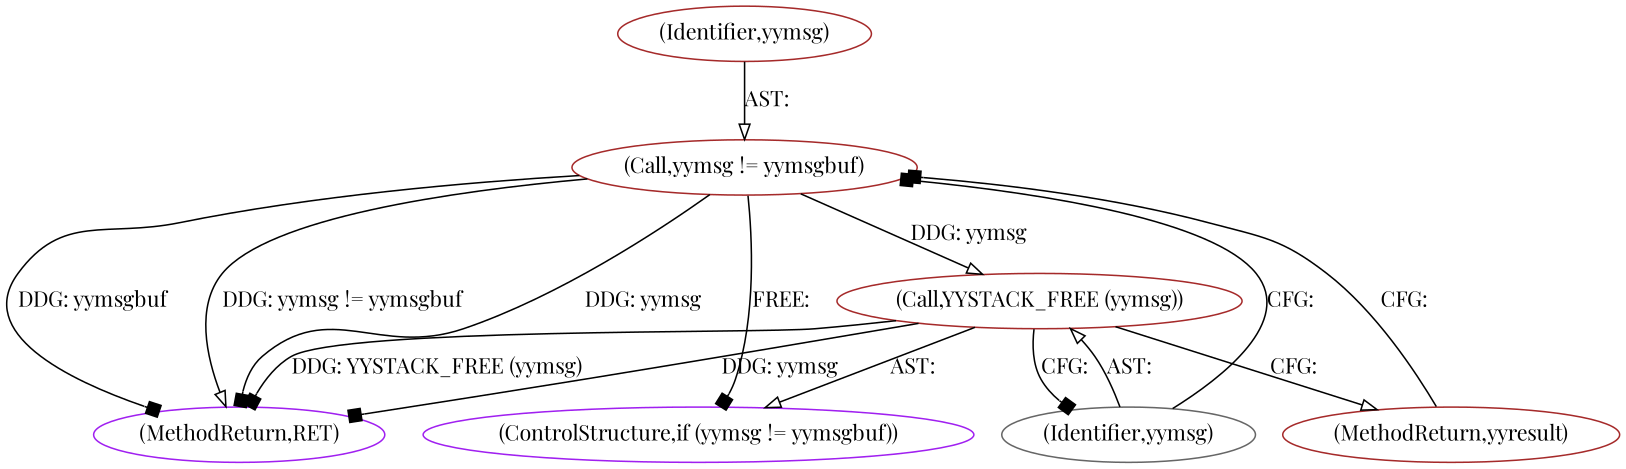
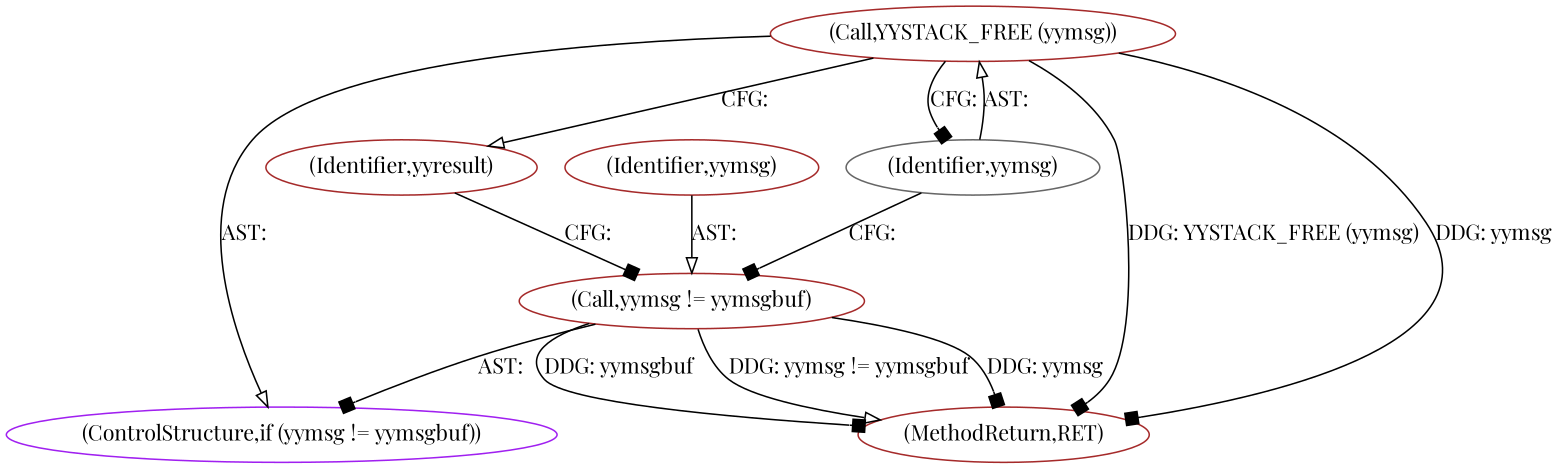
edge "(Call,yymsg != yymsgbuf)" -> "(Call,YYSTACK_FREE (yymsg))": removed, label "DDG: yymsg"
edge "(Call,yymsg != yymsgbuf)" -> "(ControlStructure,if (yymsg != yymsgbuf))": label "FREE: " -> "AST: "
node "(MethodReturn,RET)": color purple -> brown
node "(MethodReturn,yyresult)": label "(MethodReturn,yyresult)" -> "(Identifier,yyresult)"
